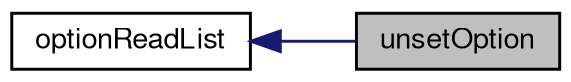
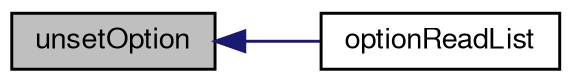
edge "unsetOption" -> "optionReadList": reversed
